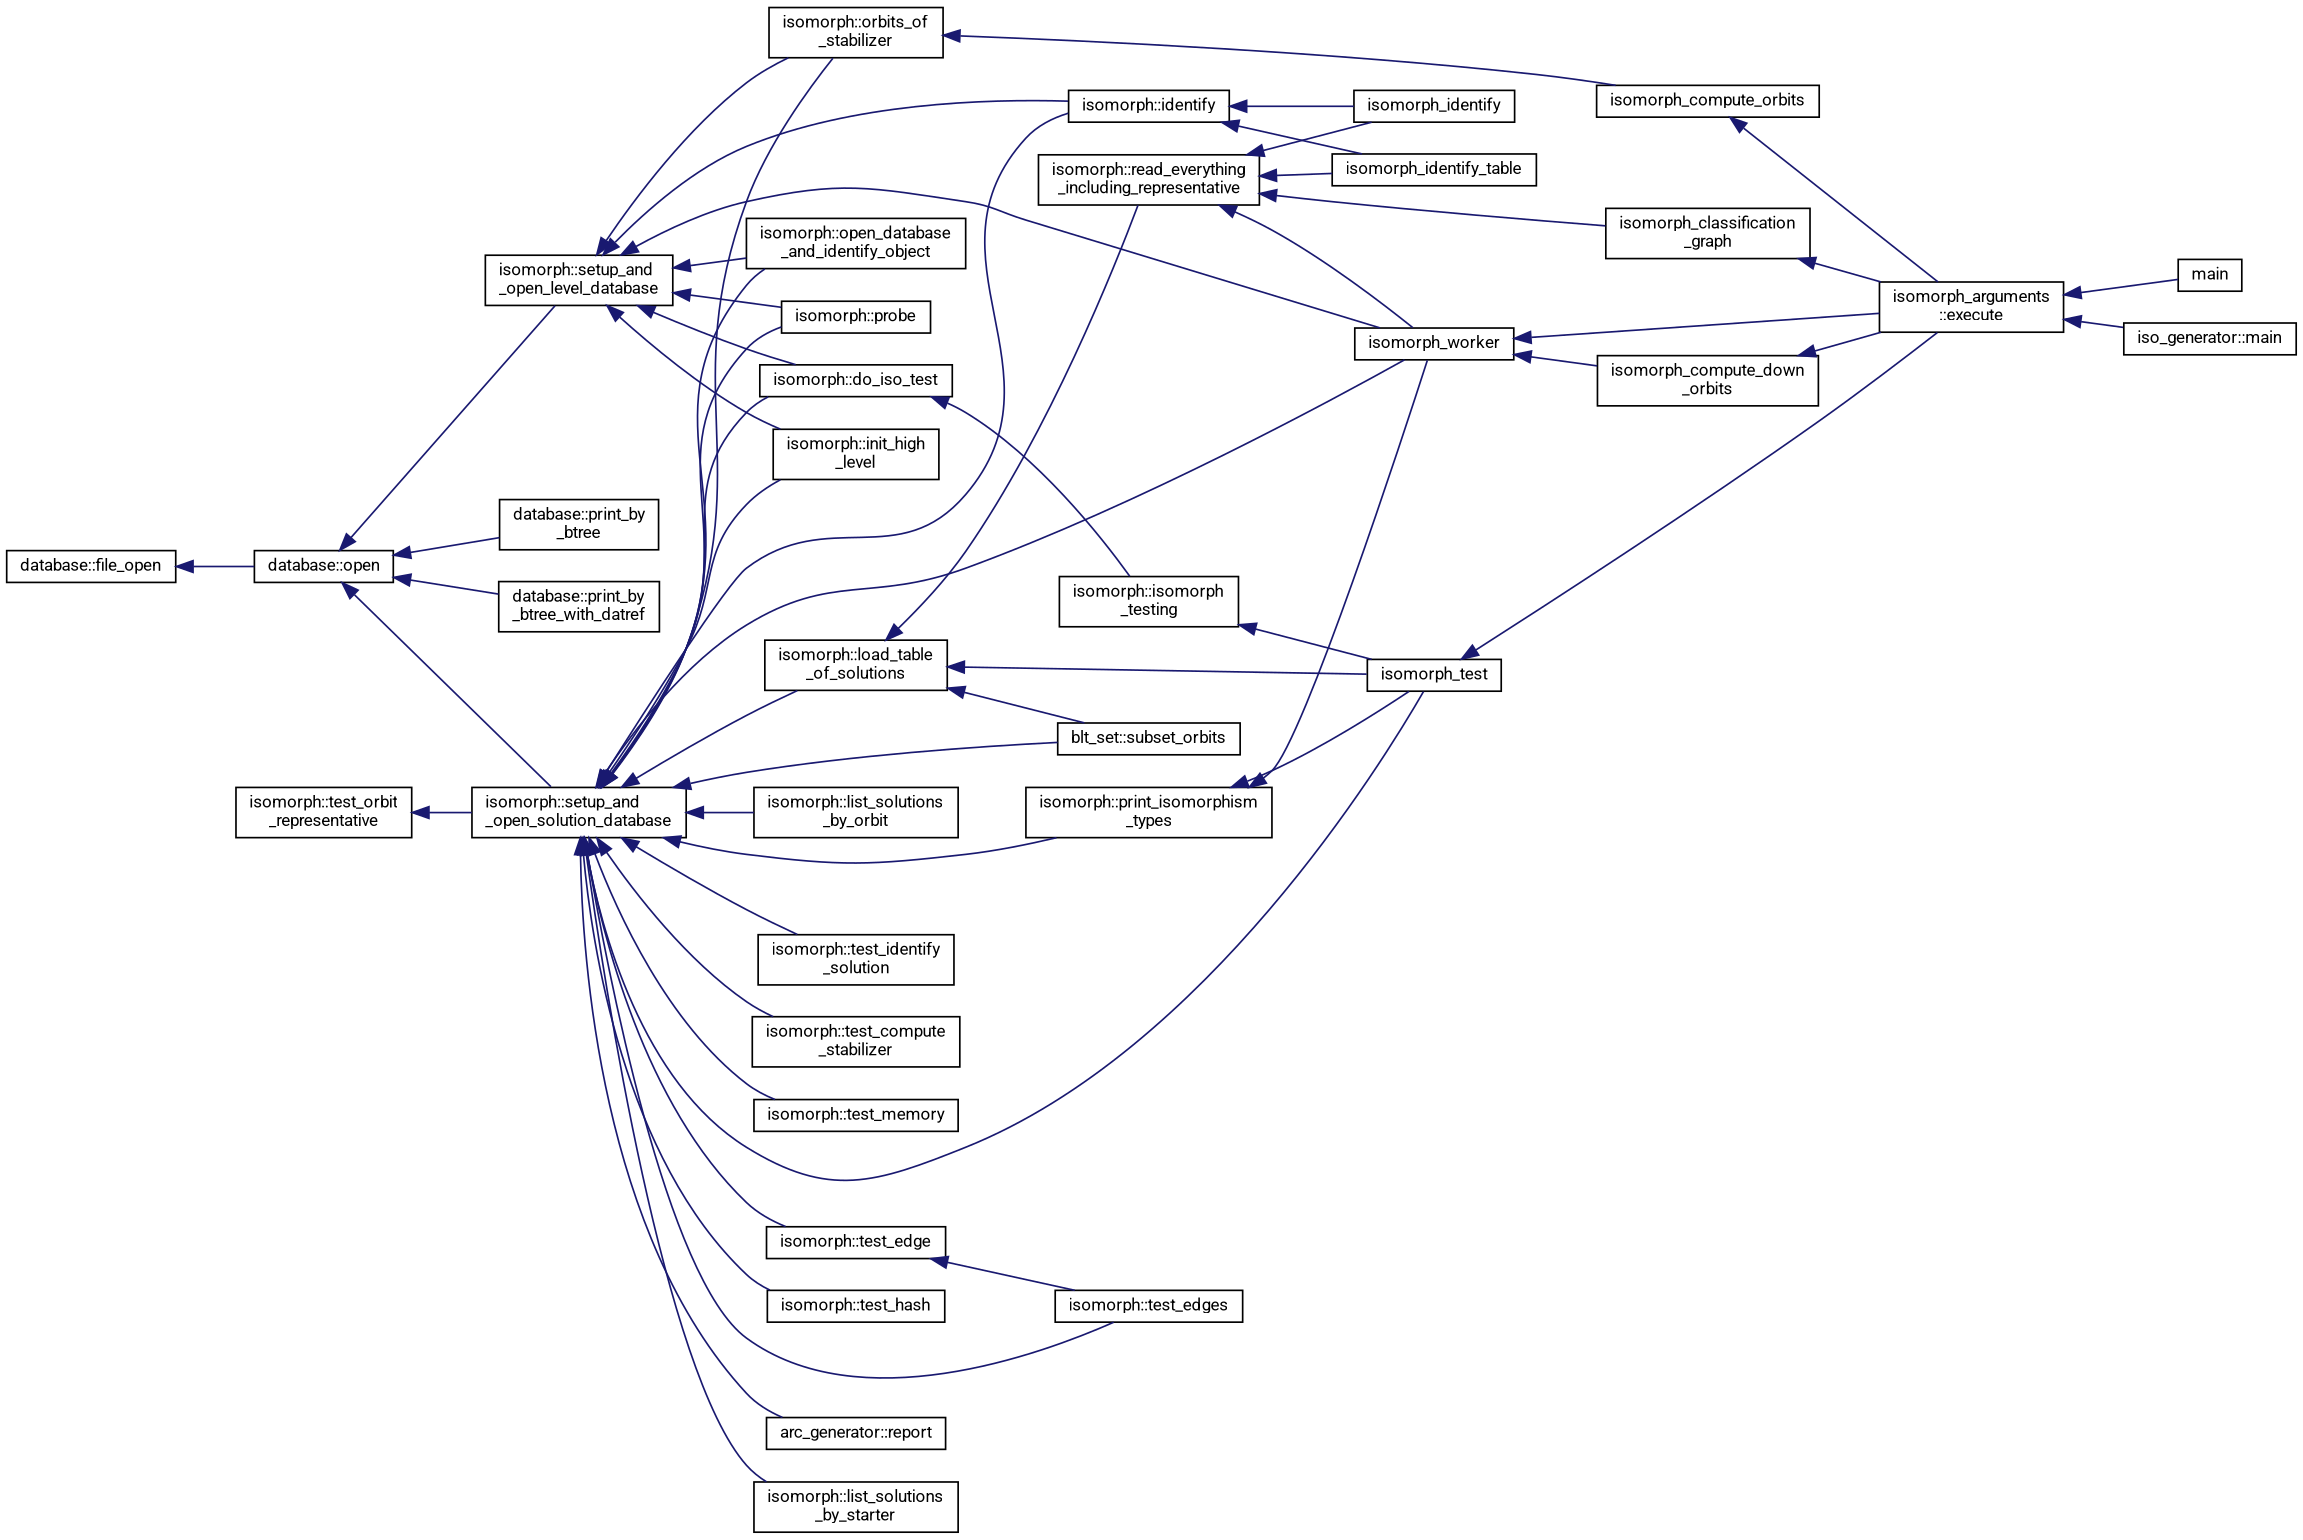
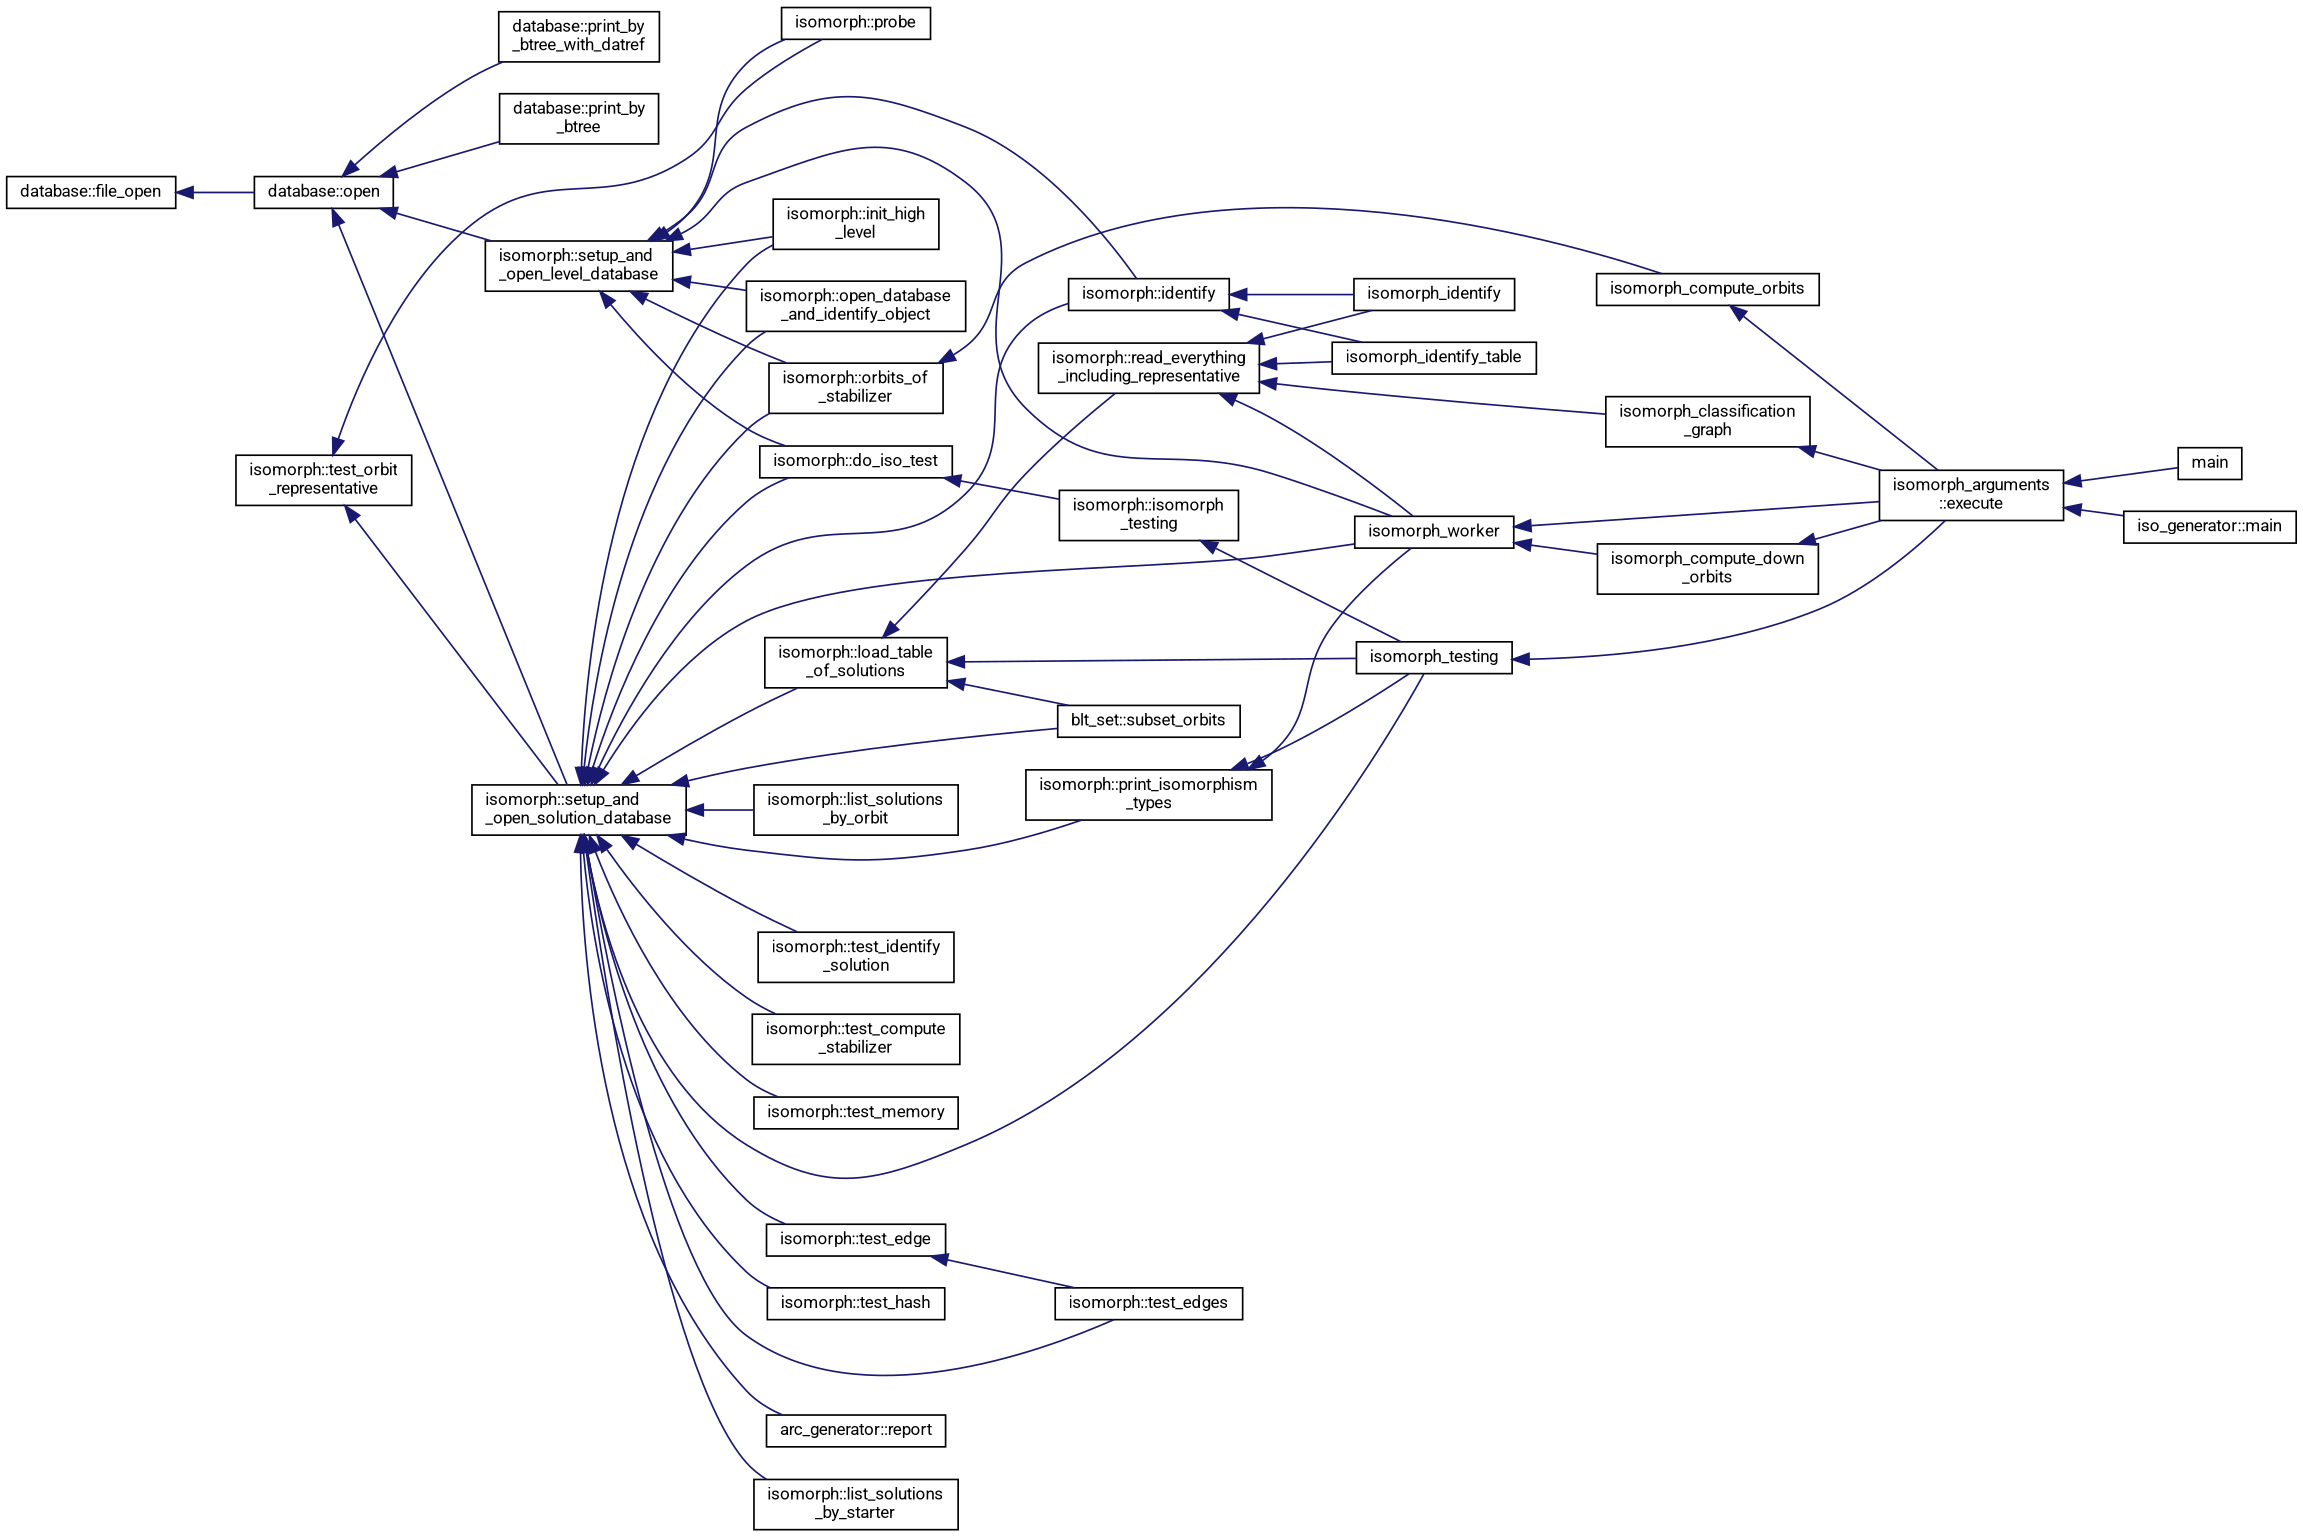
edge "isomorph::probe" -> "isomorph::setup_and _open_solution_database": now "isomorph::probe" -> "isomorph::test_orbit _representative"
node "isomorph_test": label "isomorph_test" -> "isomorph_testing"
